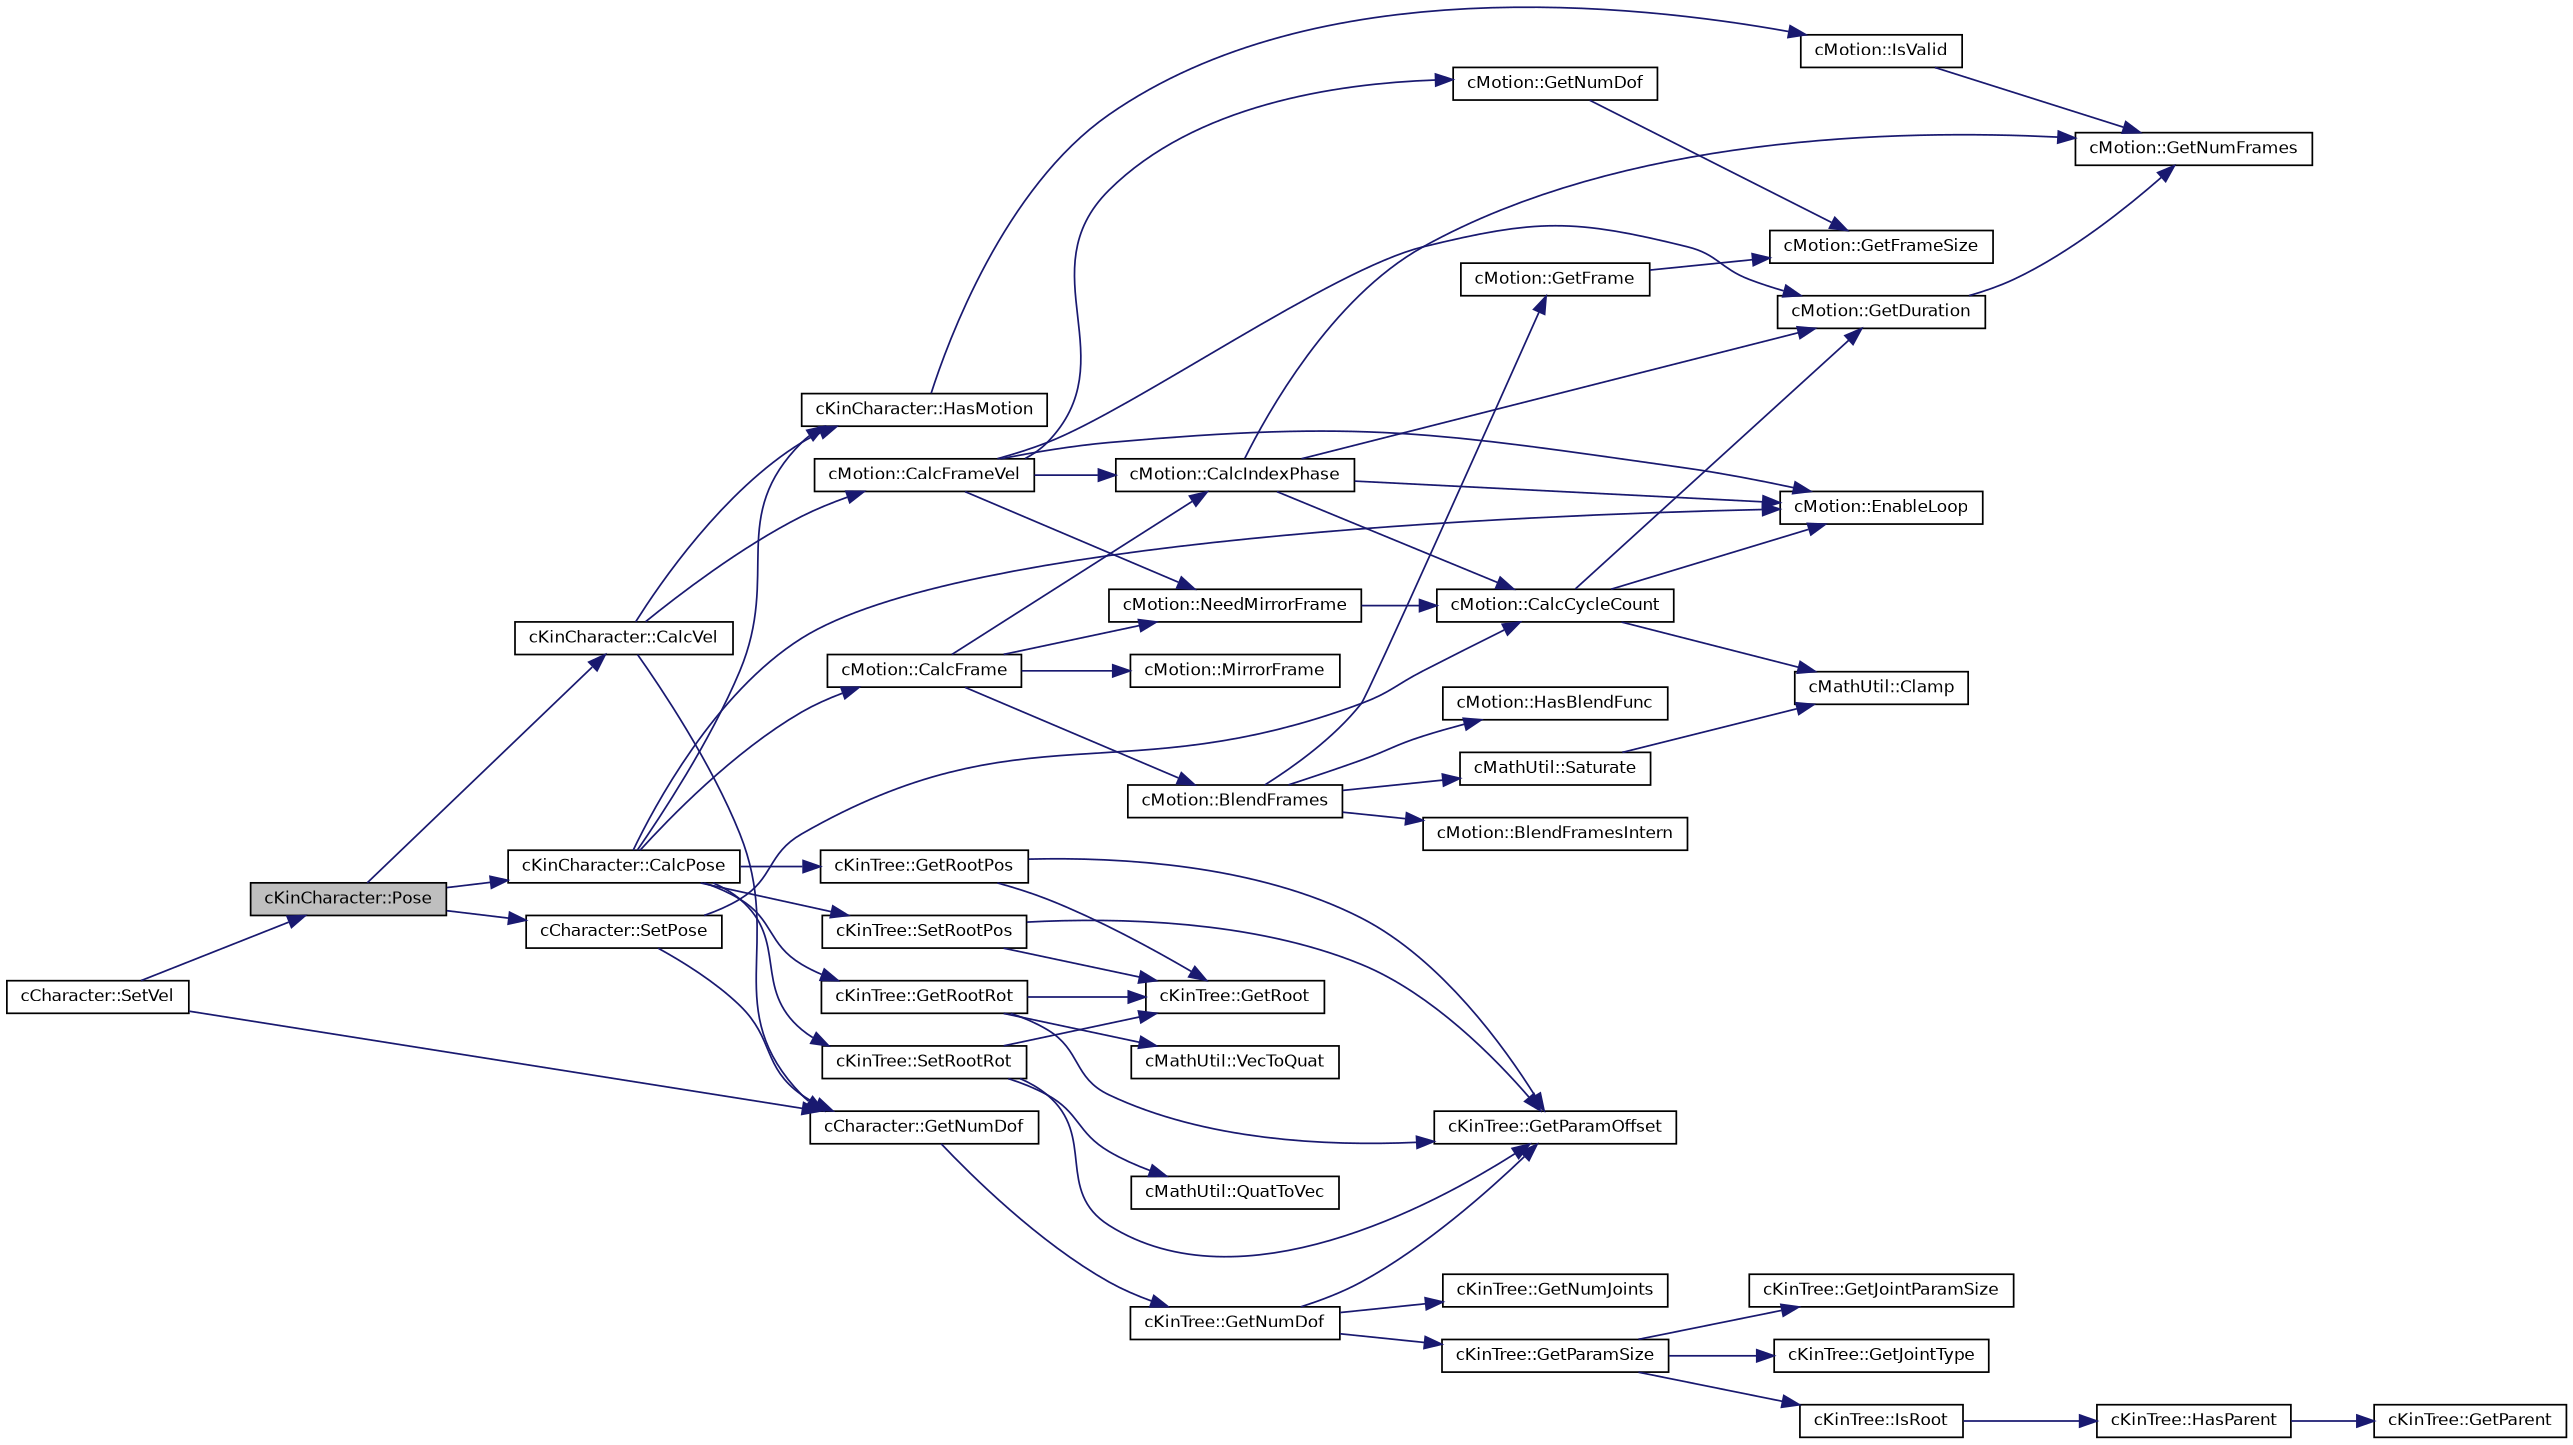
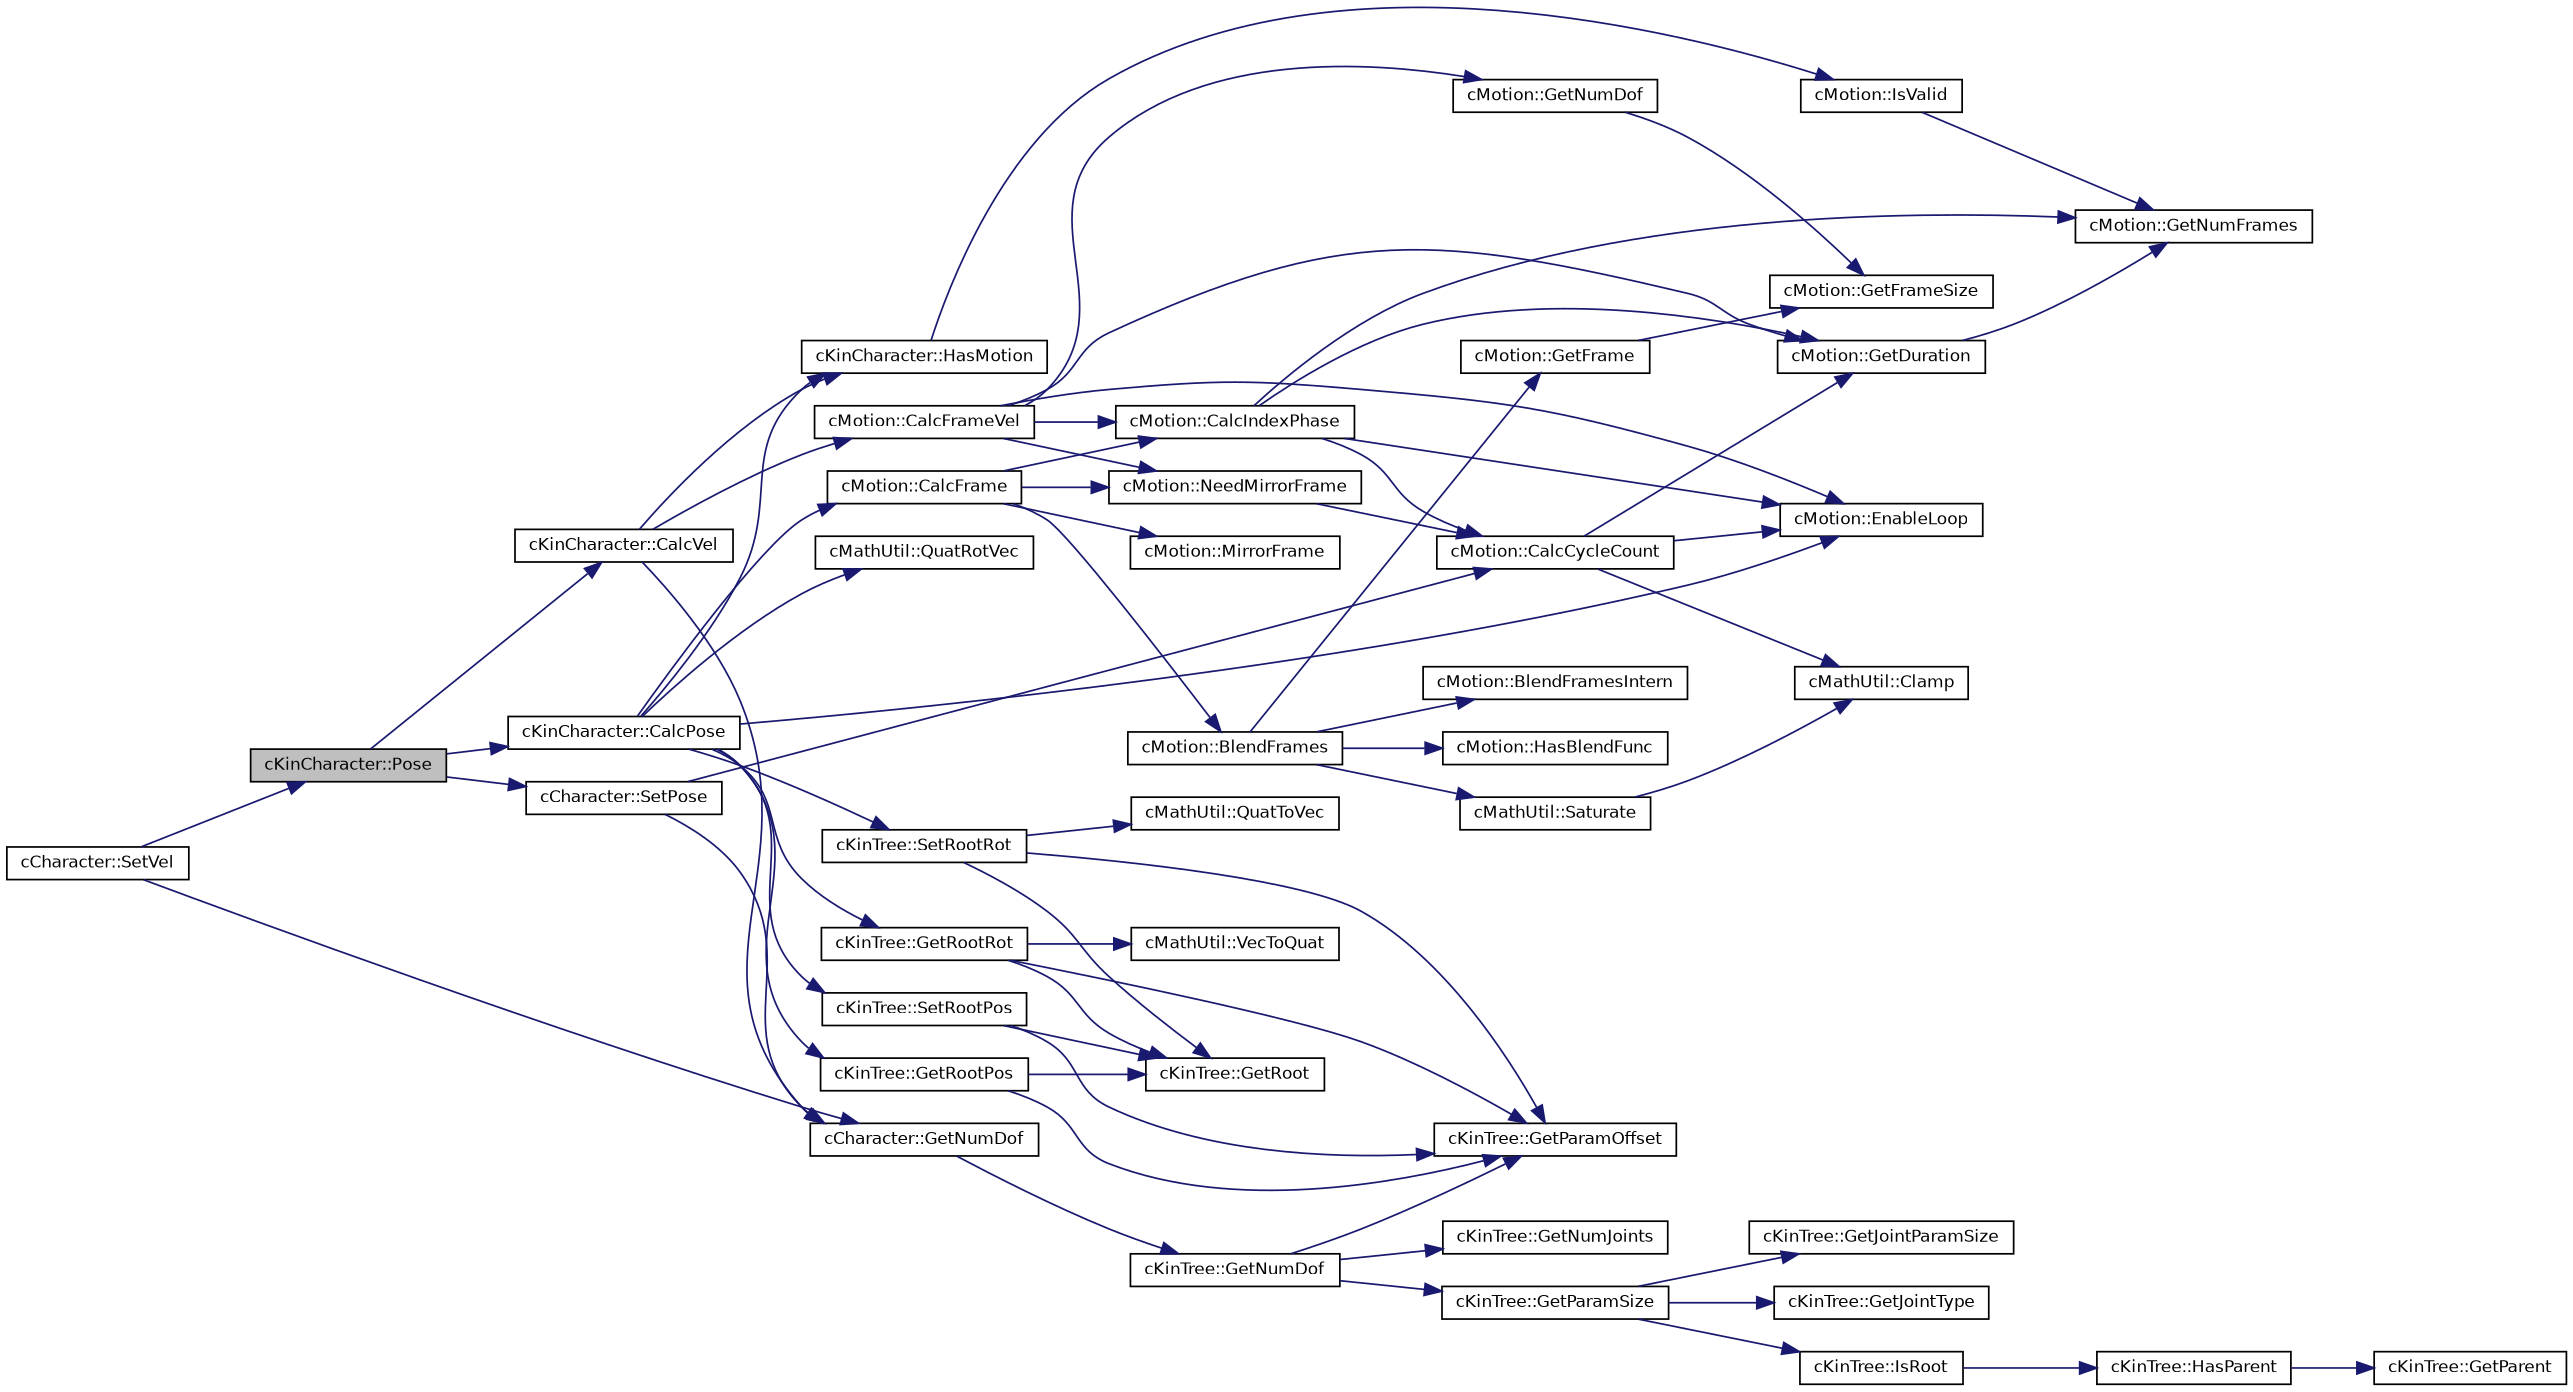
node "cMathUtil::QuatRotVec": added
